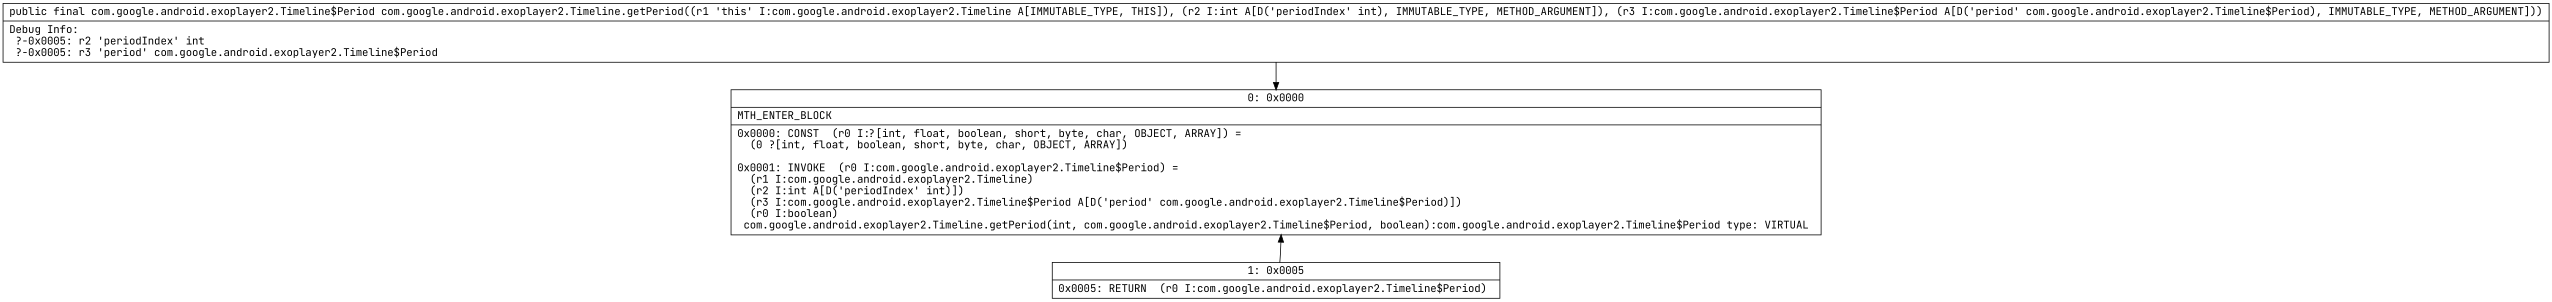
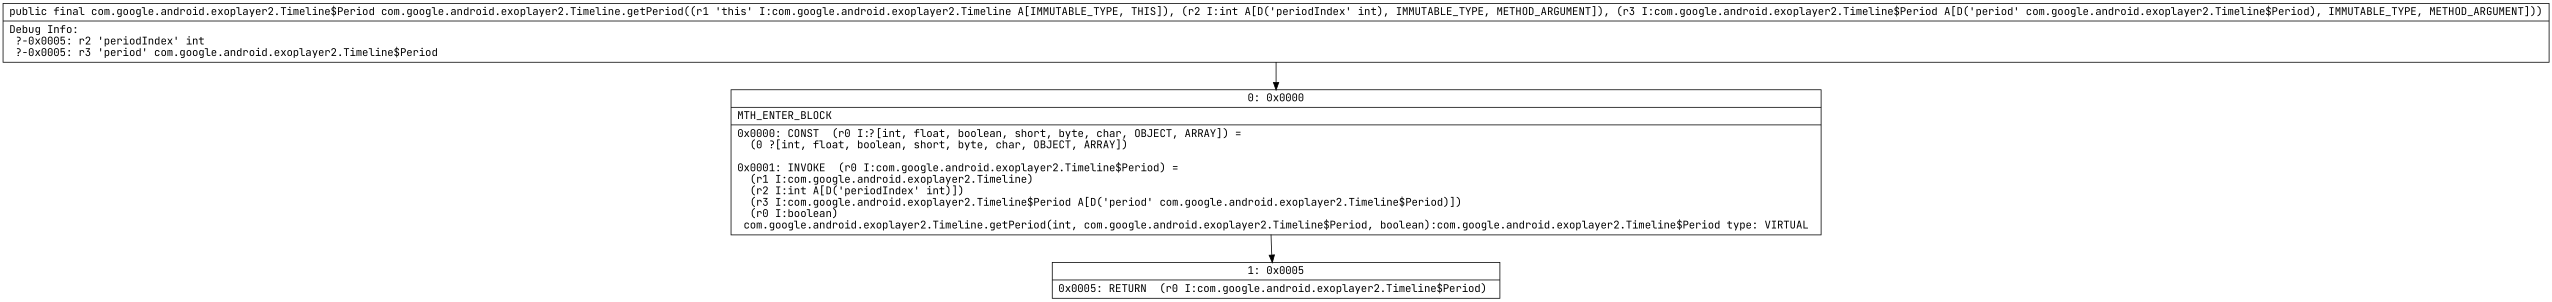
edge "1: 0x0005" -> "0: 0x0000": reversed
